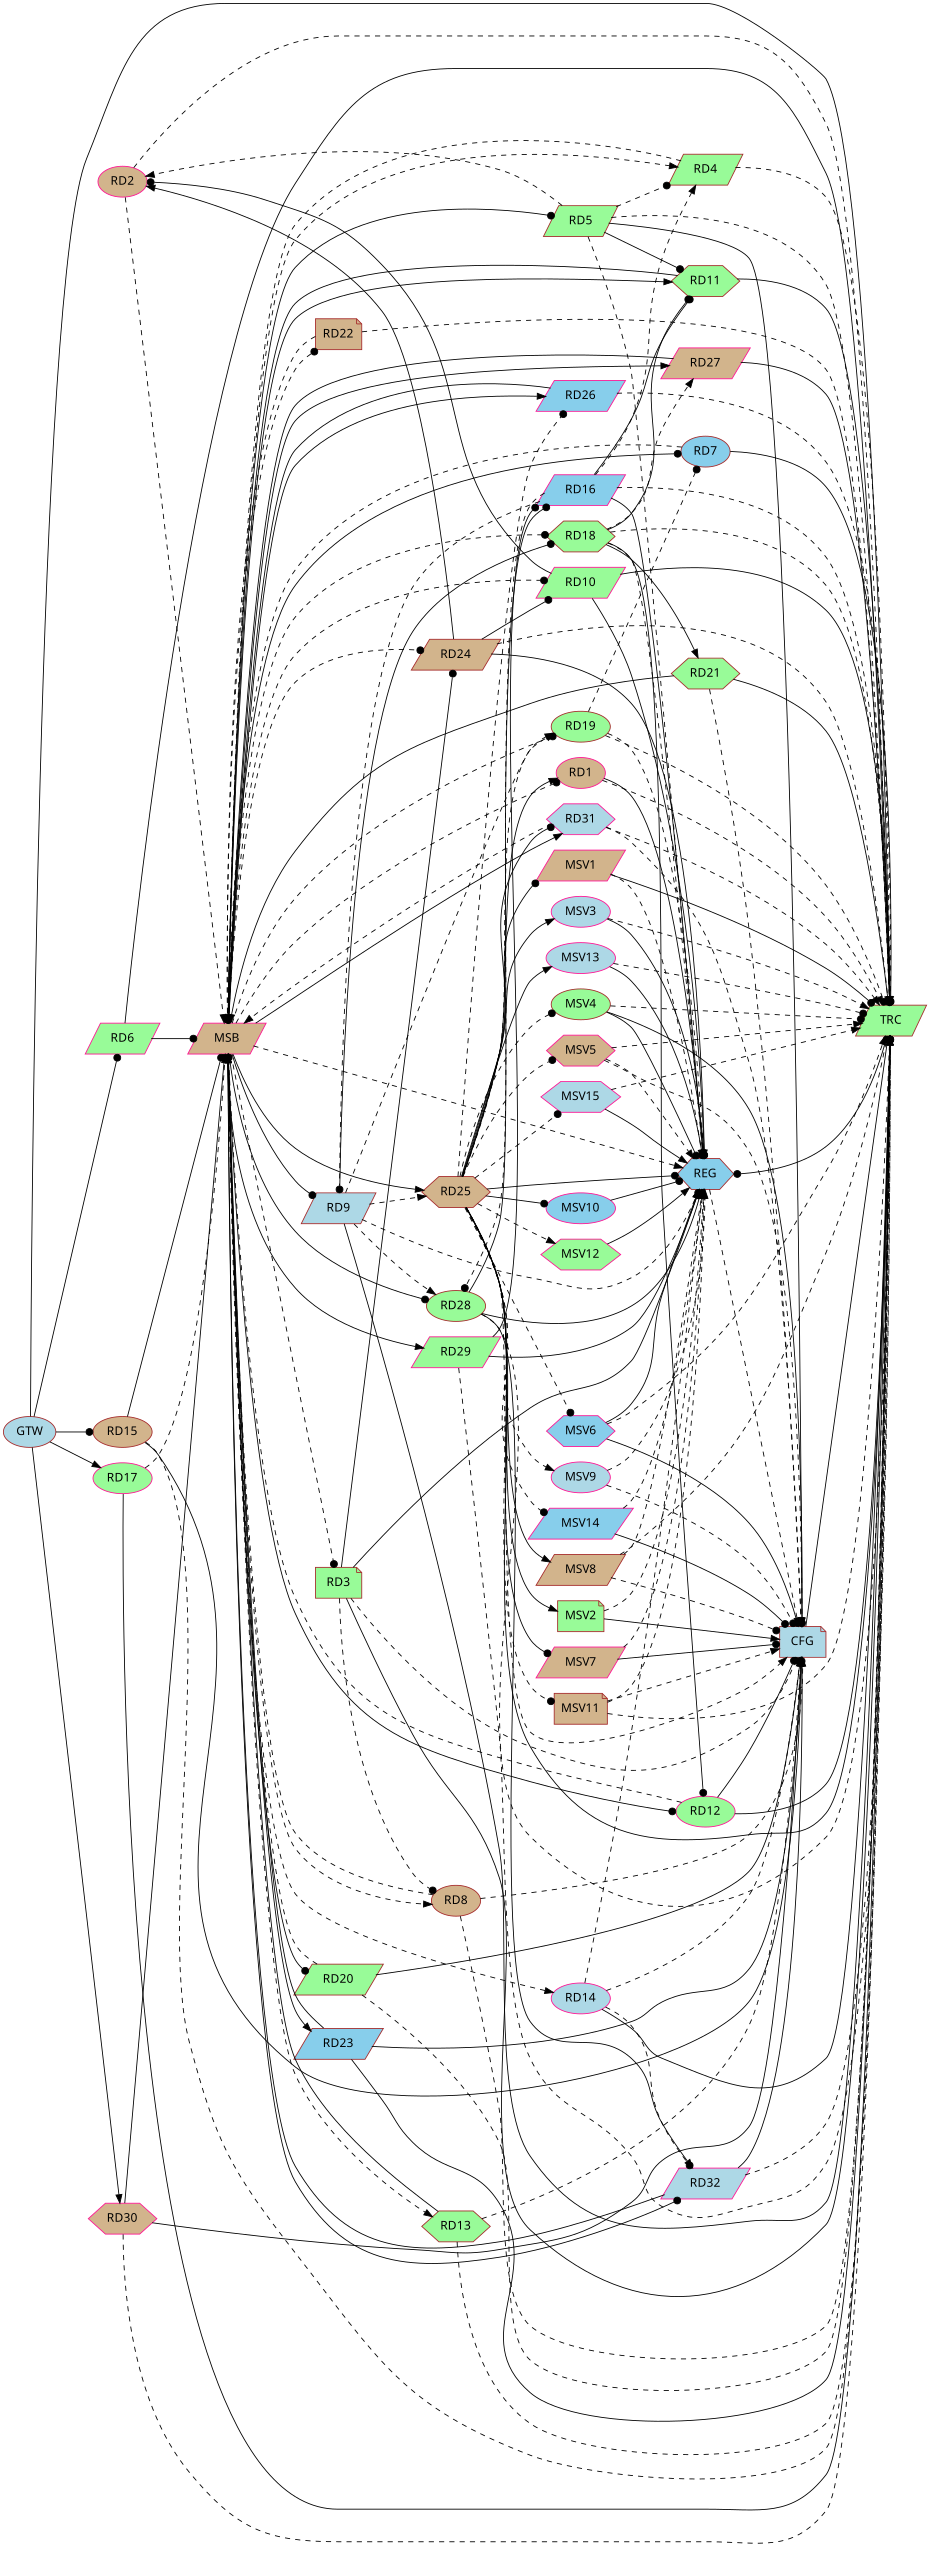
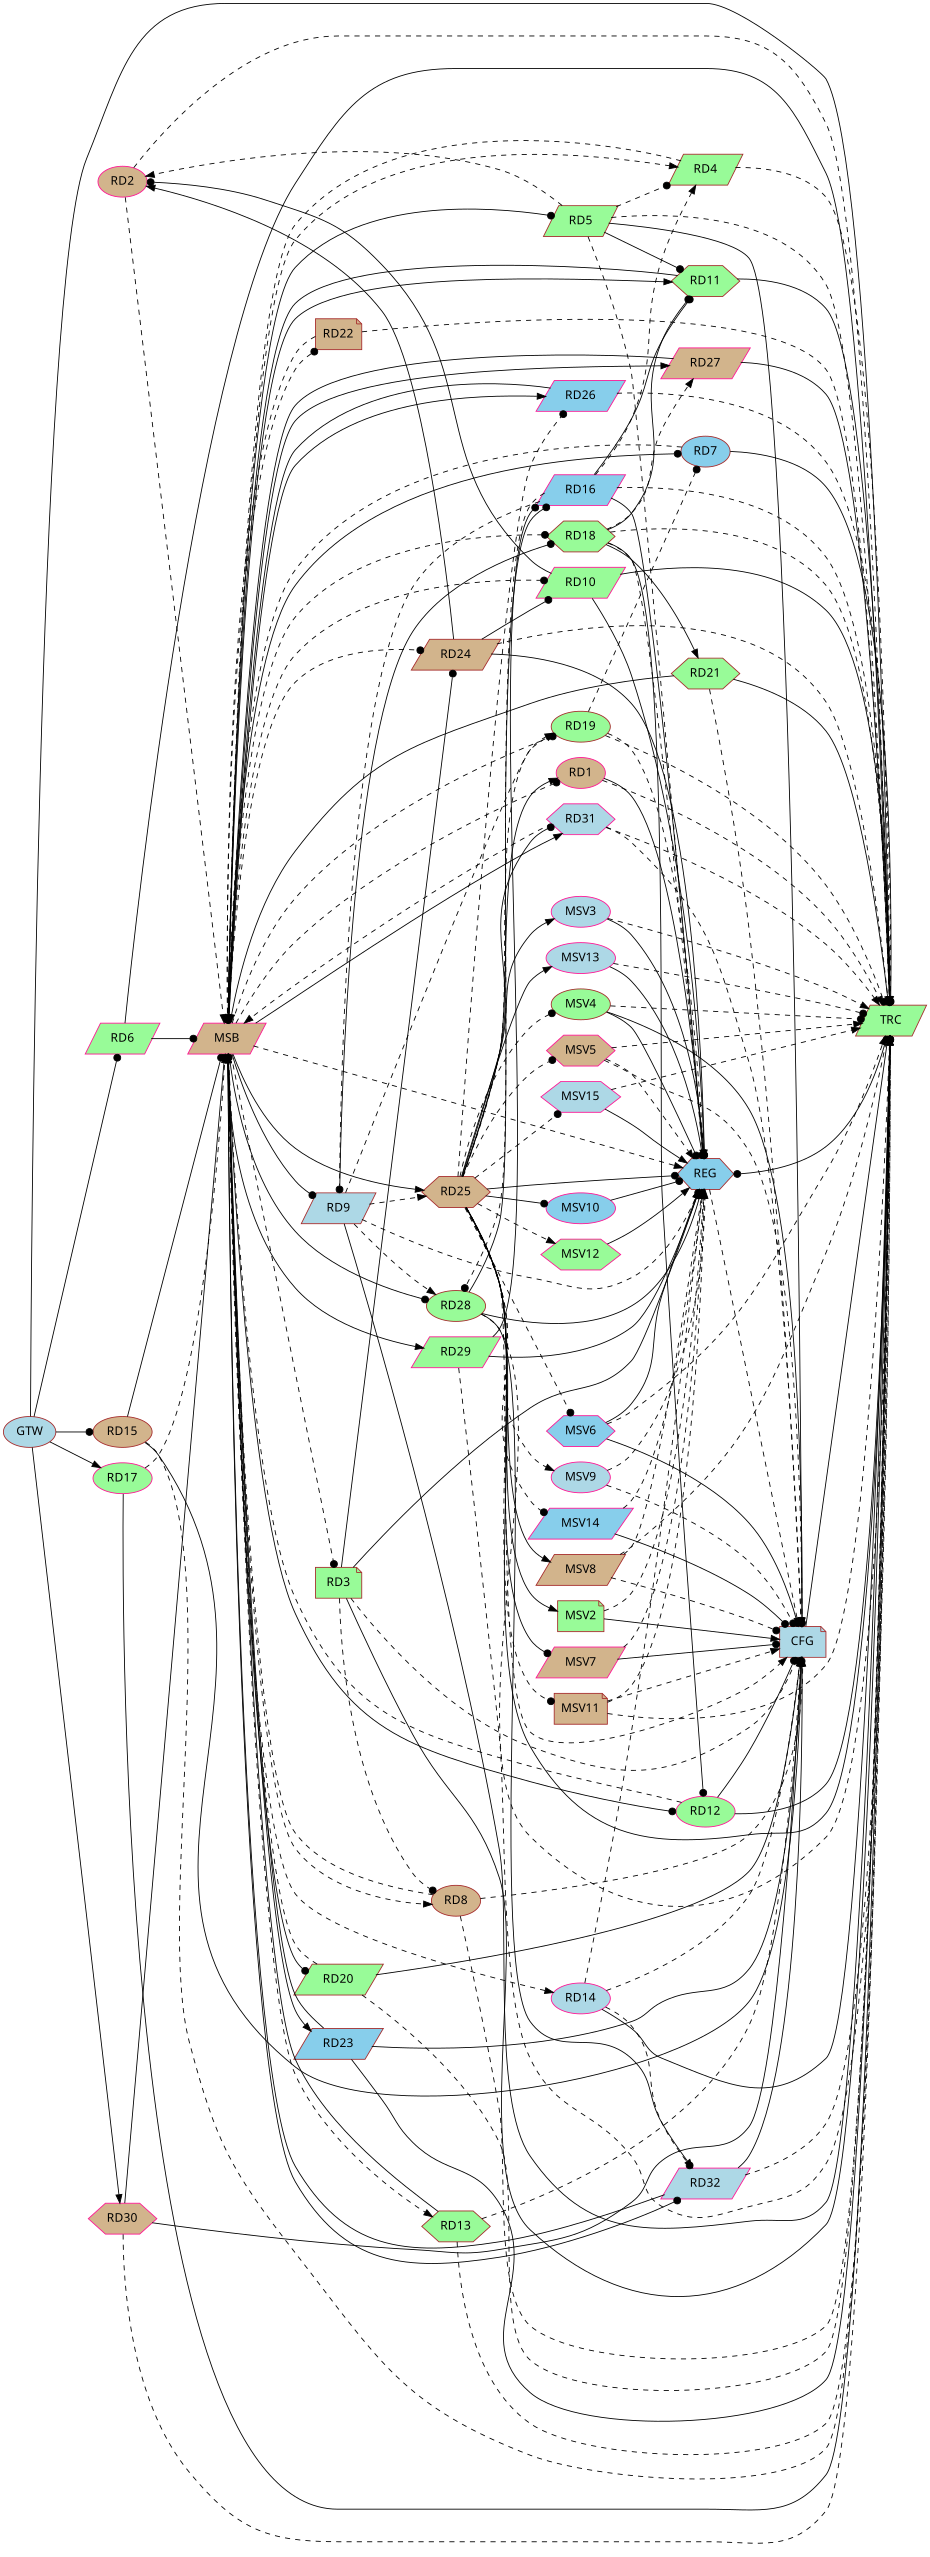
node "MSV1": removed
